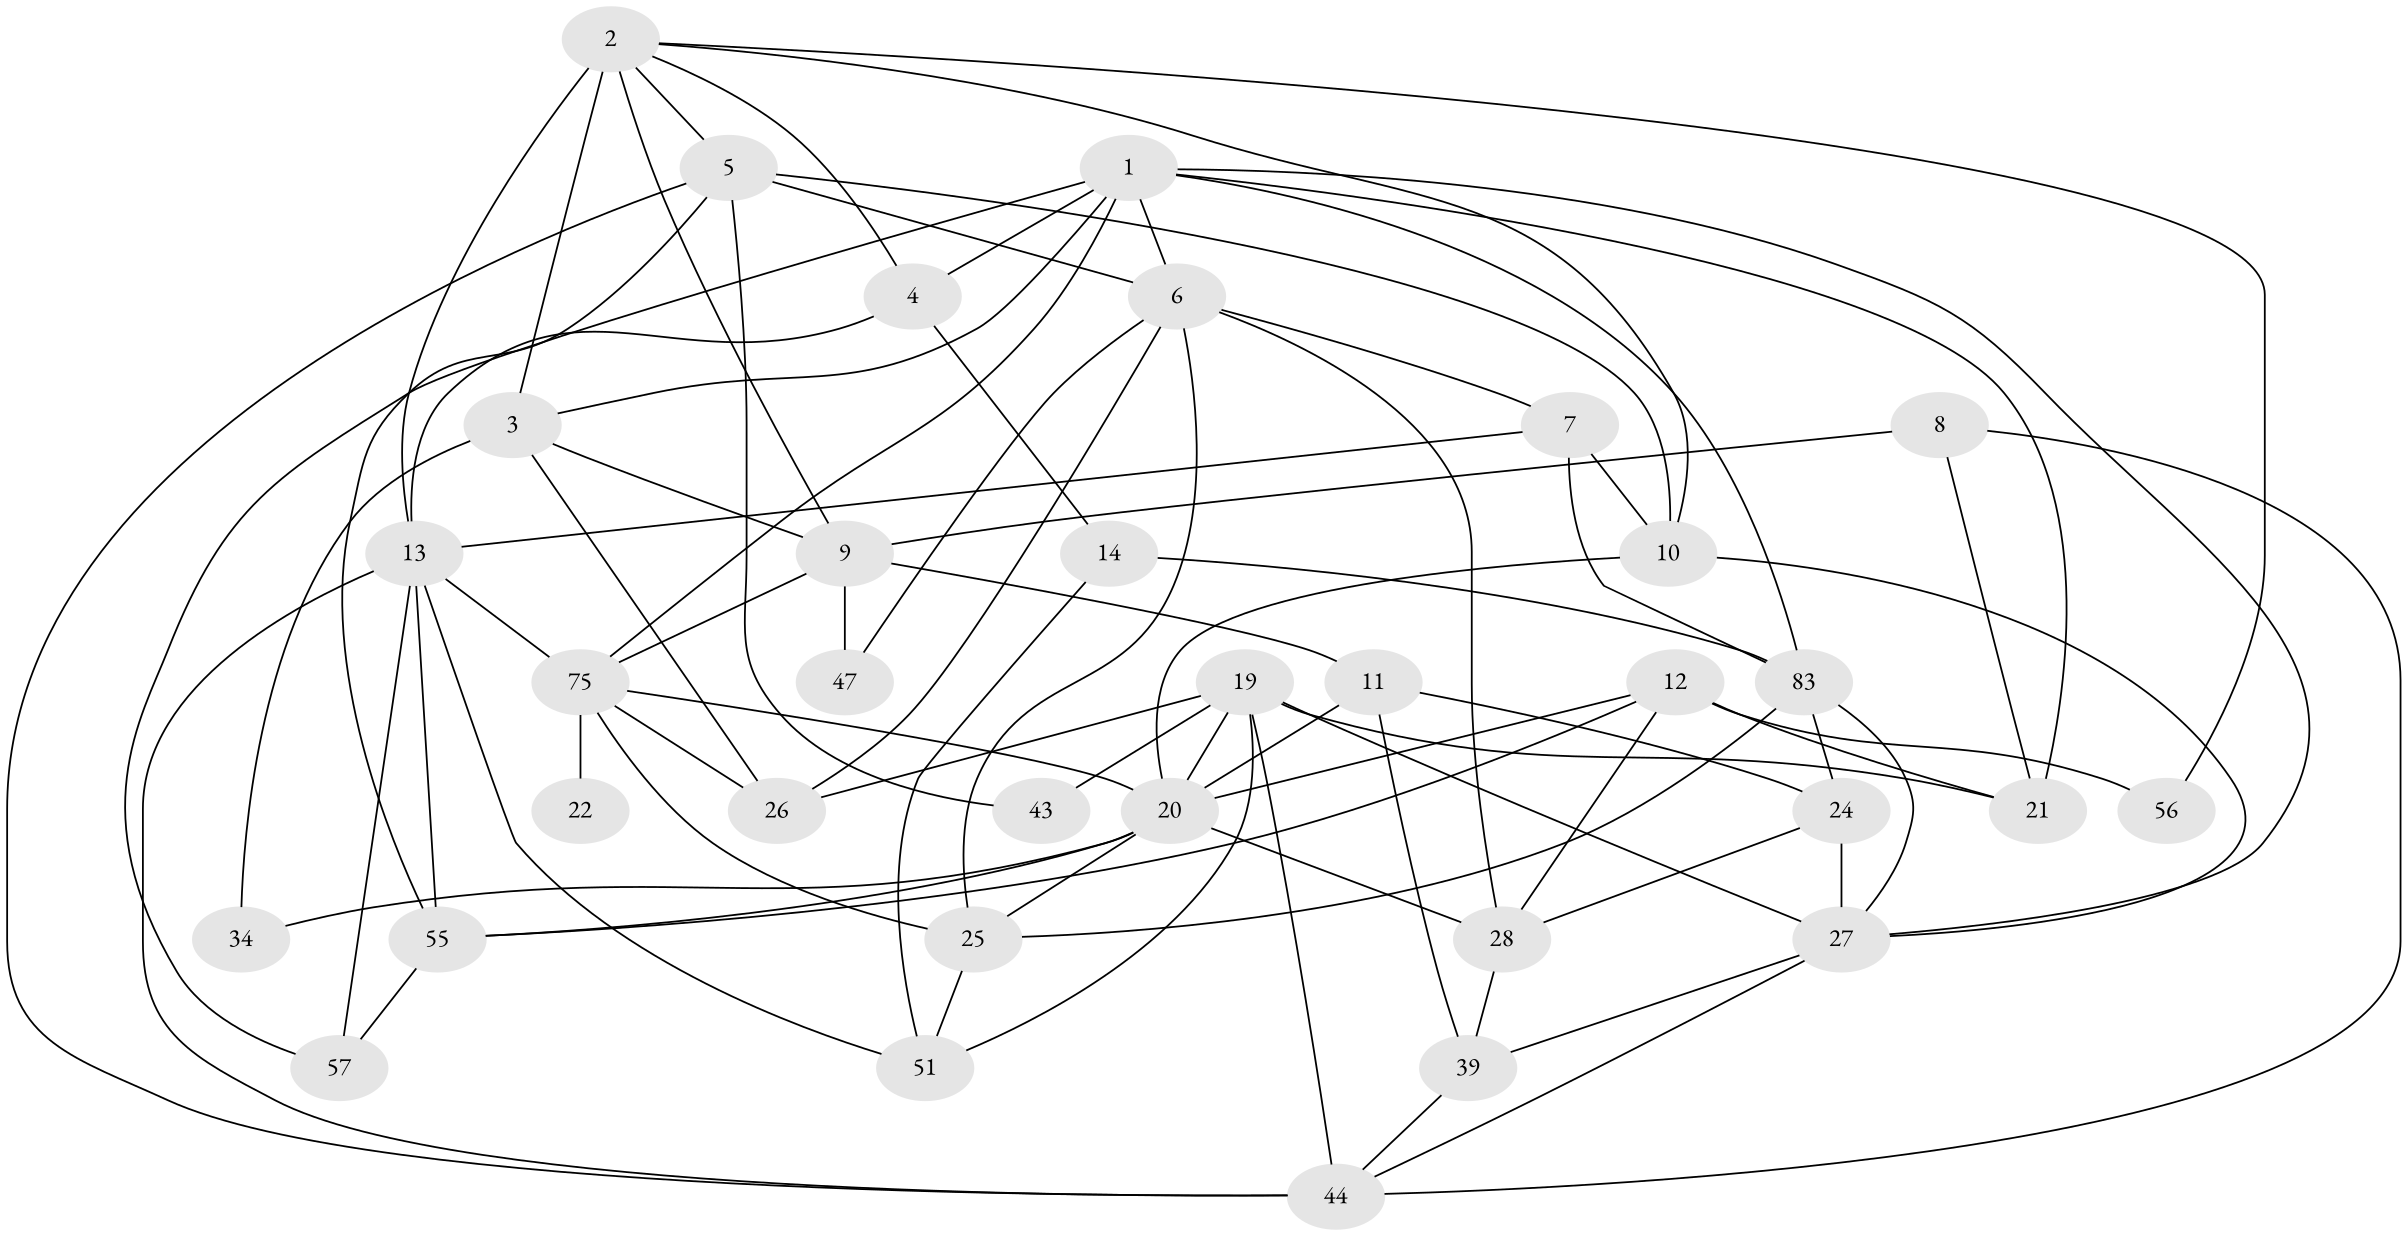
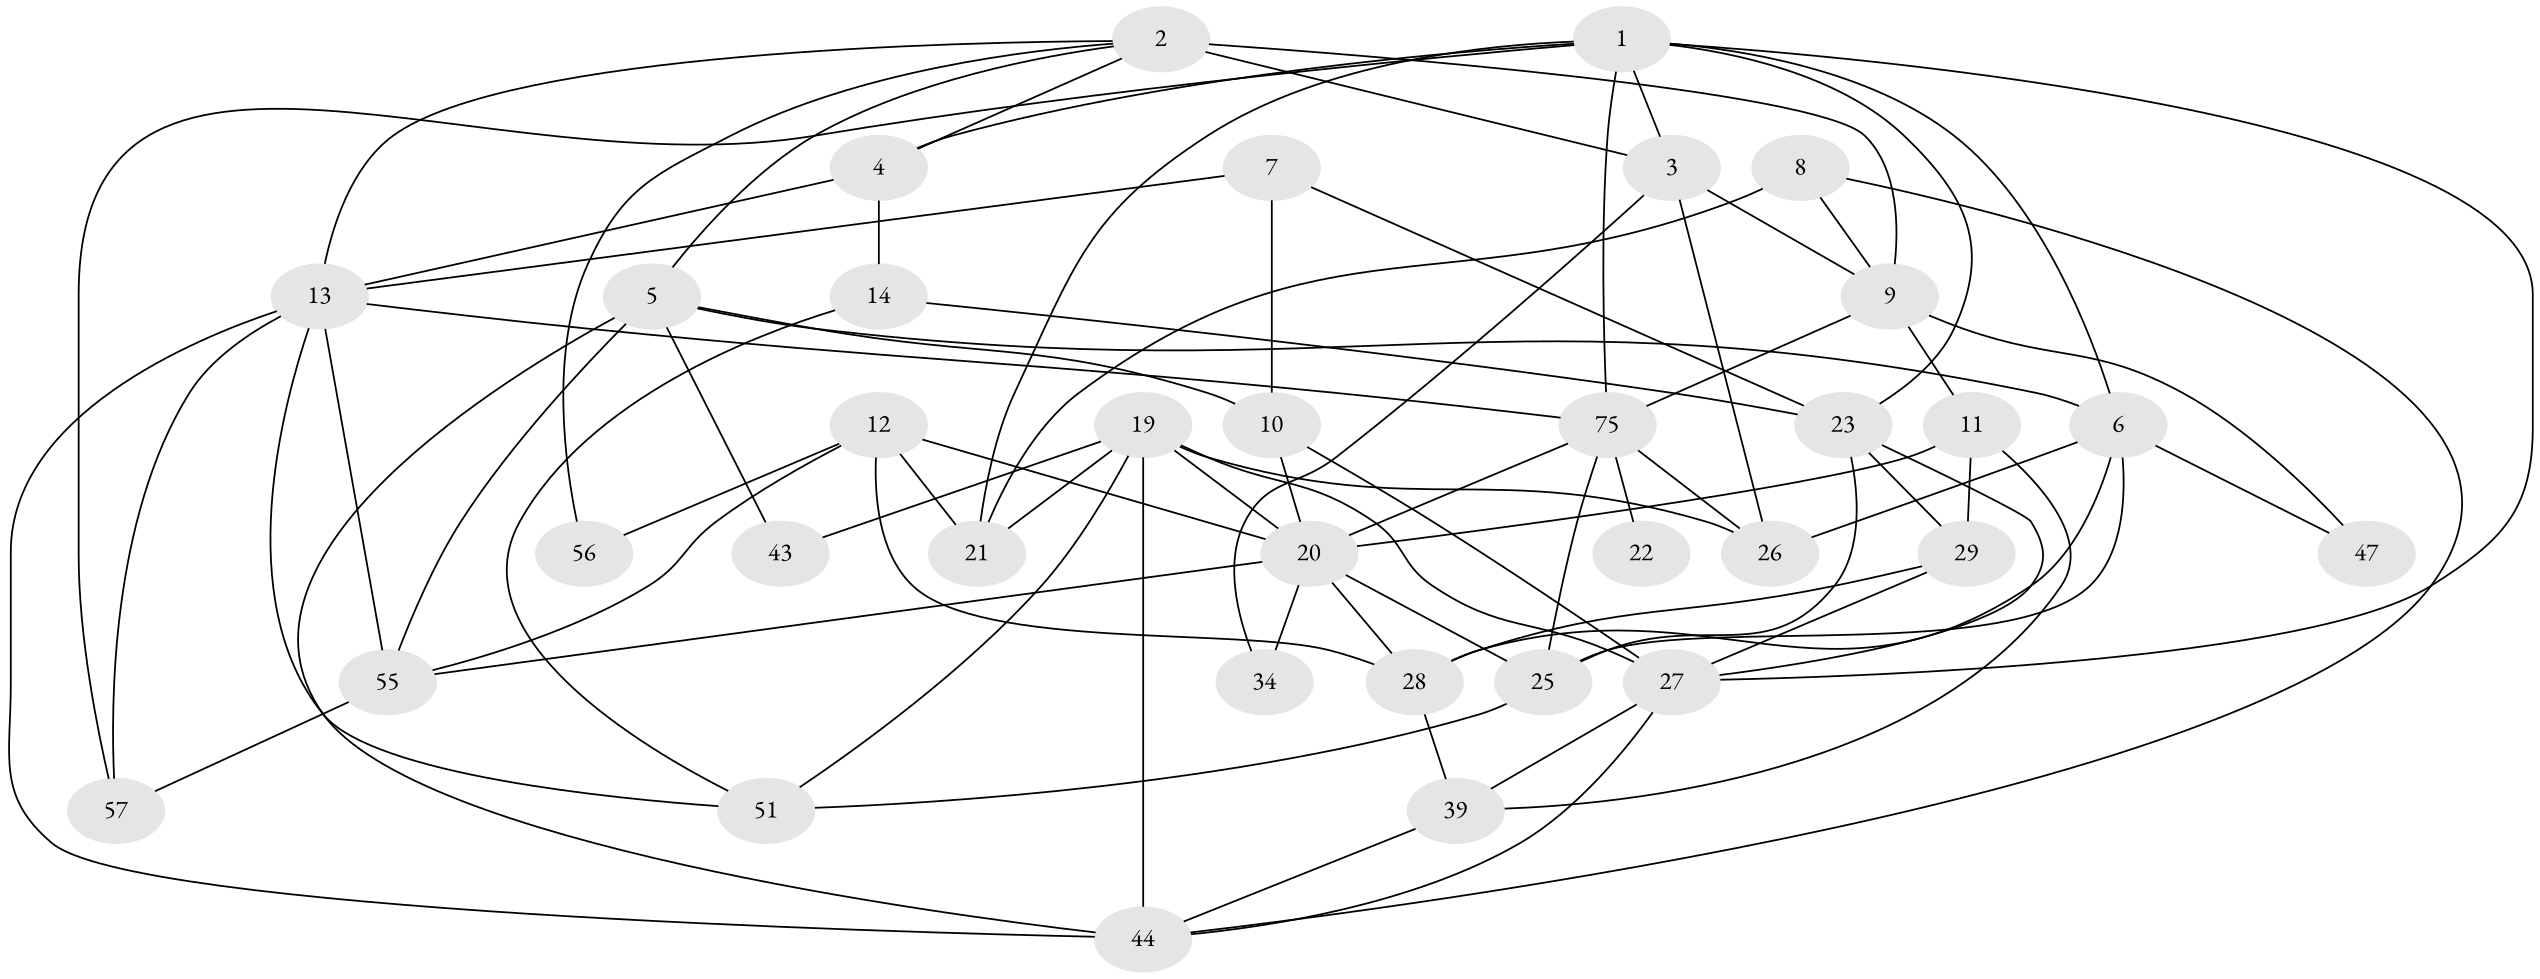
edge "2" -- "10": removed
edge "6" -- "7": removed
node "83": label "83" -> "23"
node "24": label "24" -> "29"
